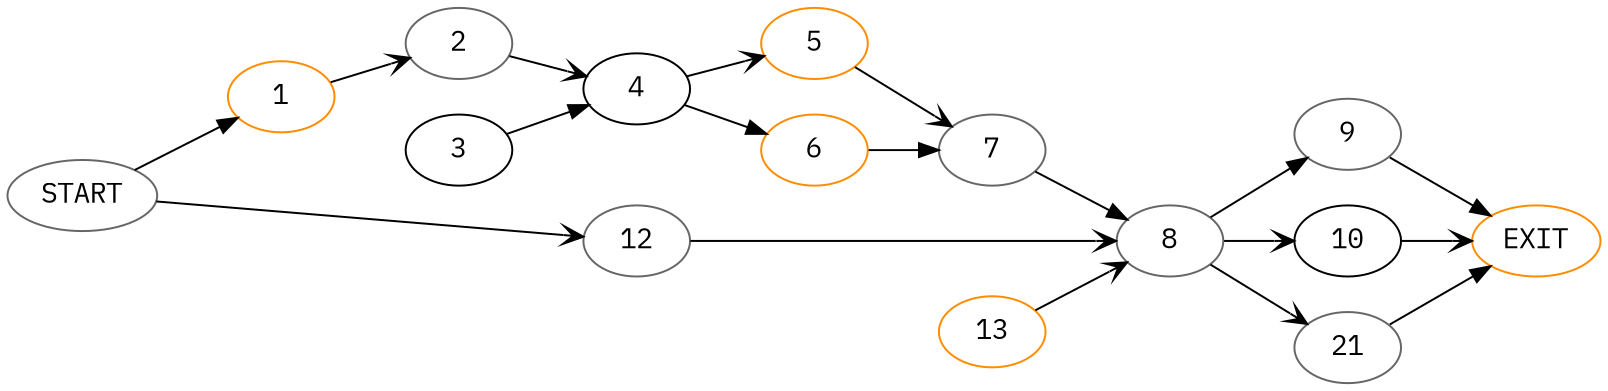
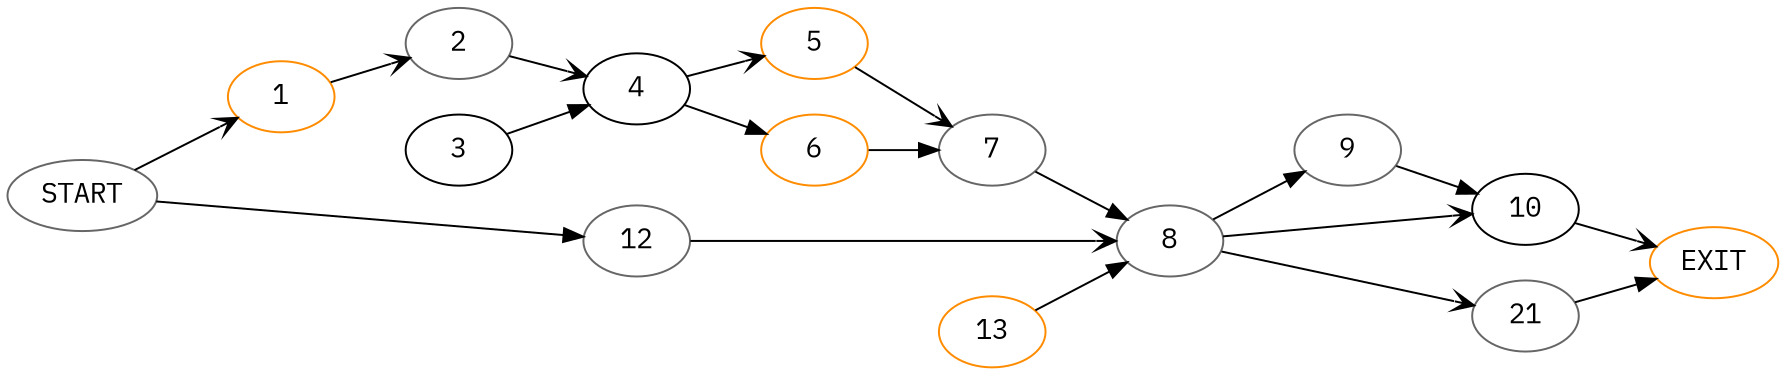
edge "START" -> "1": arrowhead normal -> vee
edge "9" -> "EXIT": now "9" -> "10"
edge "START" -> "12": arrowhead vee -> normal
edge "13" -> "8": arrowhead vee -> normal
